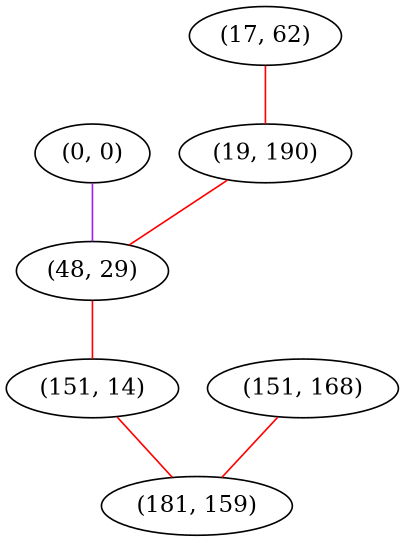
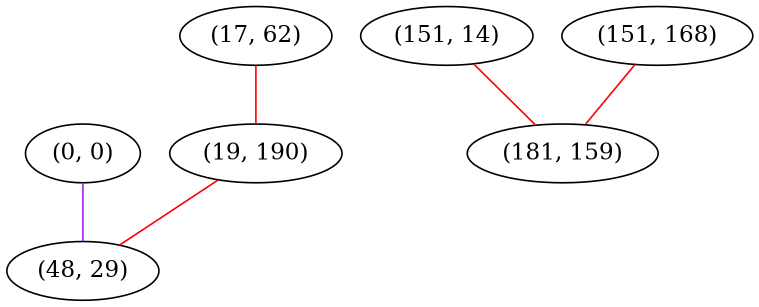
edge "(48, 29)" -- "(151, 14)": removed
